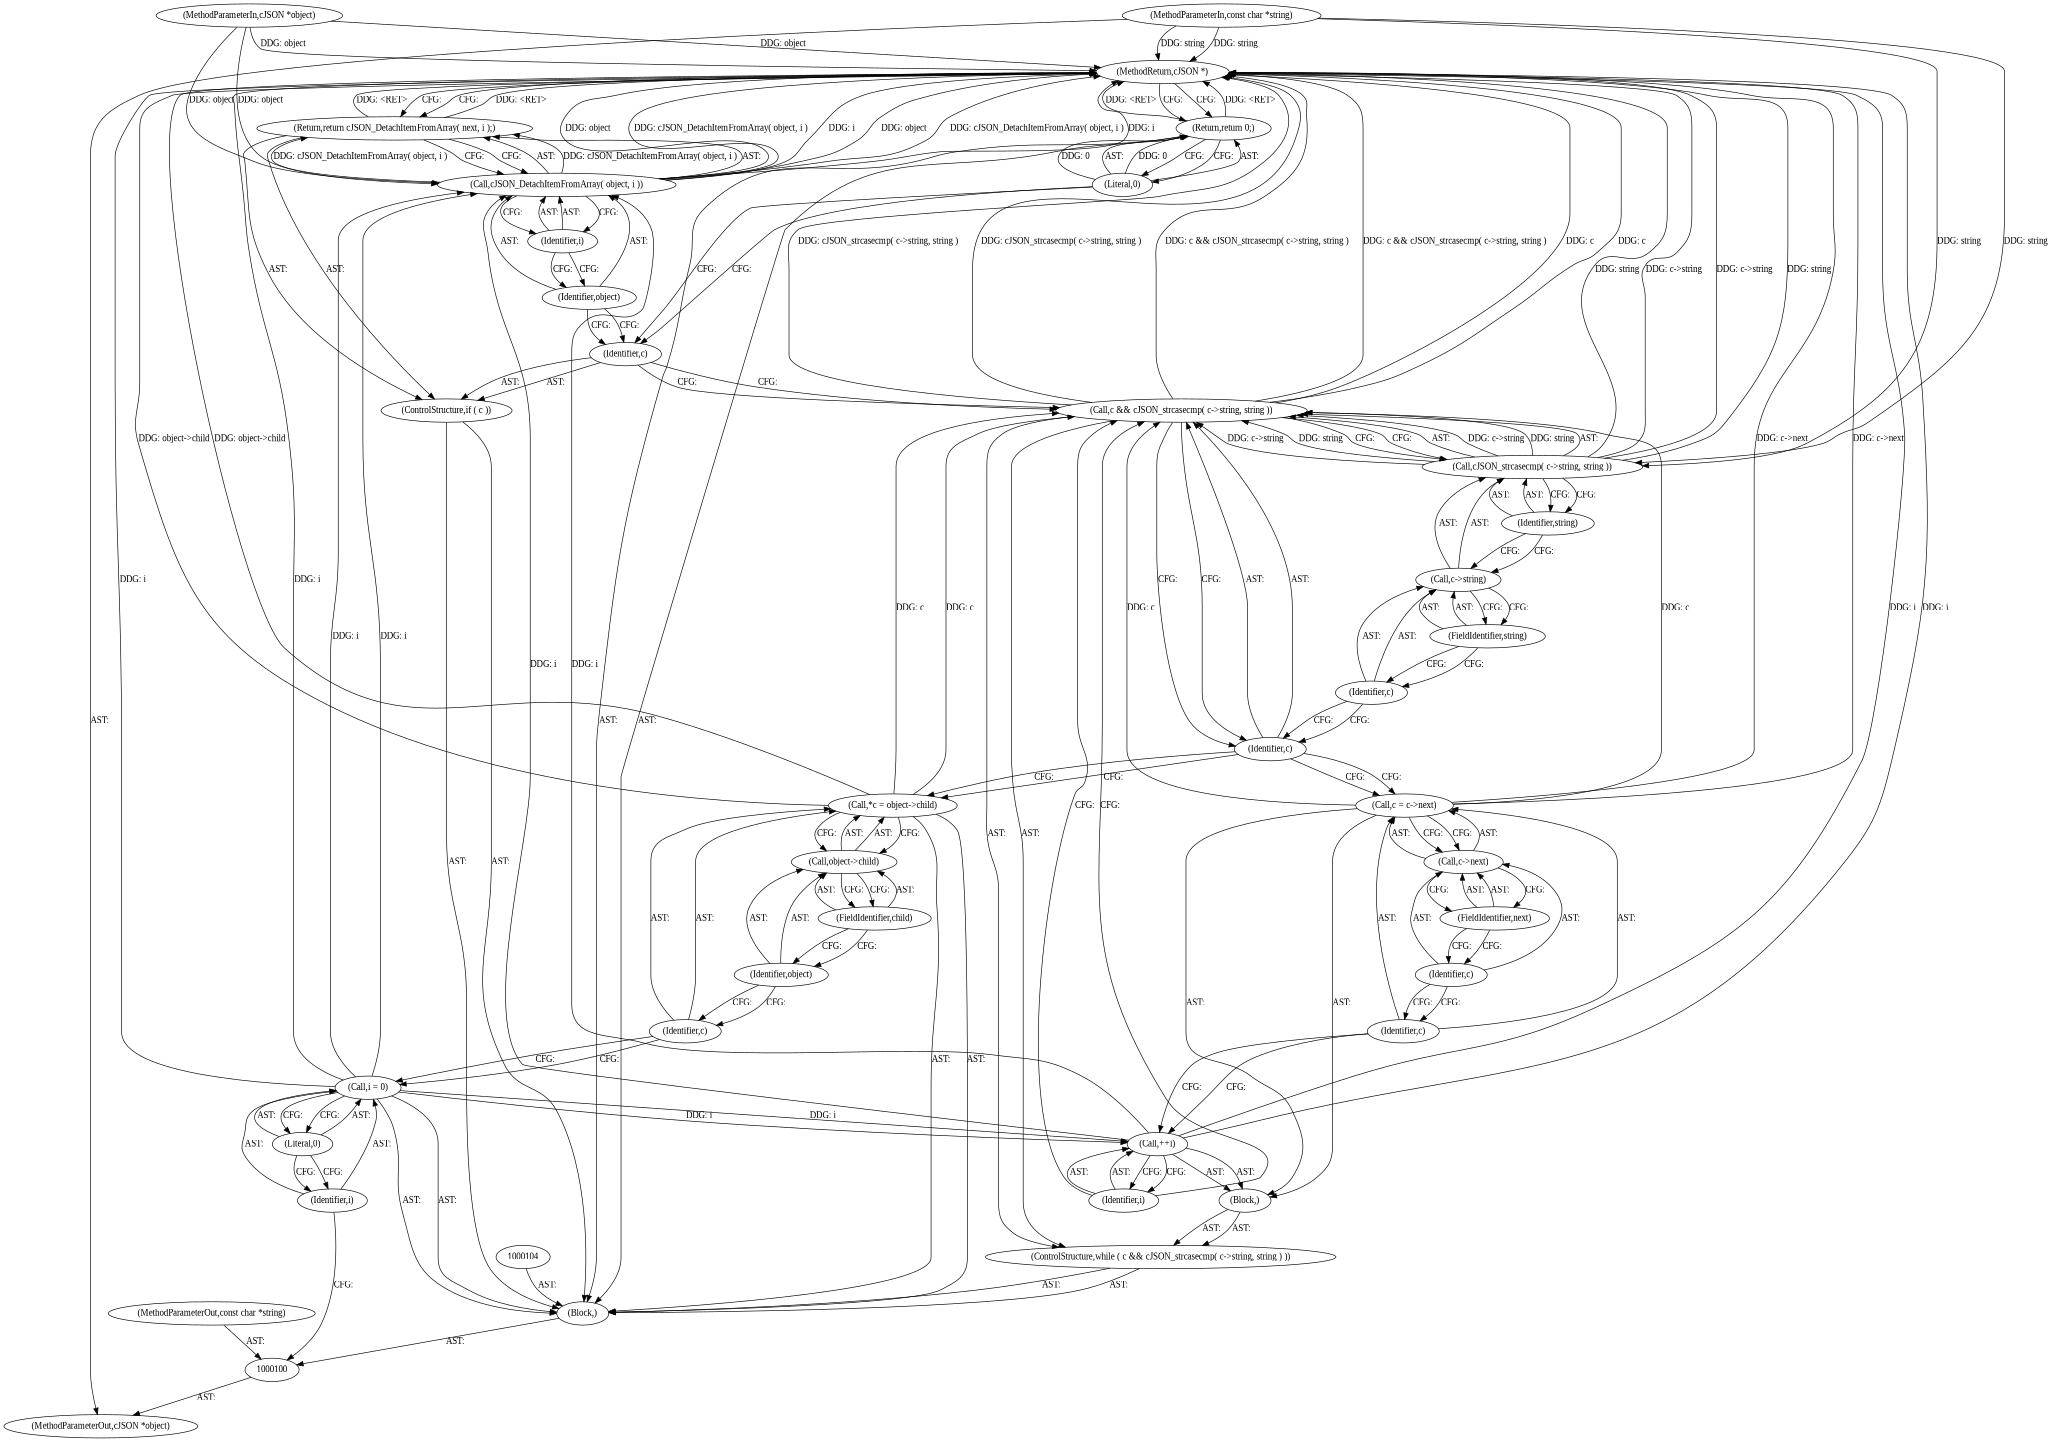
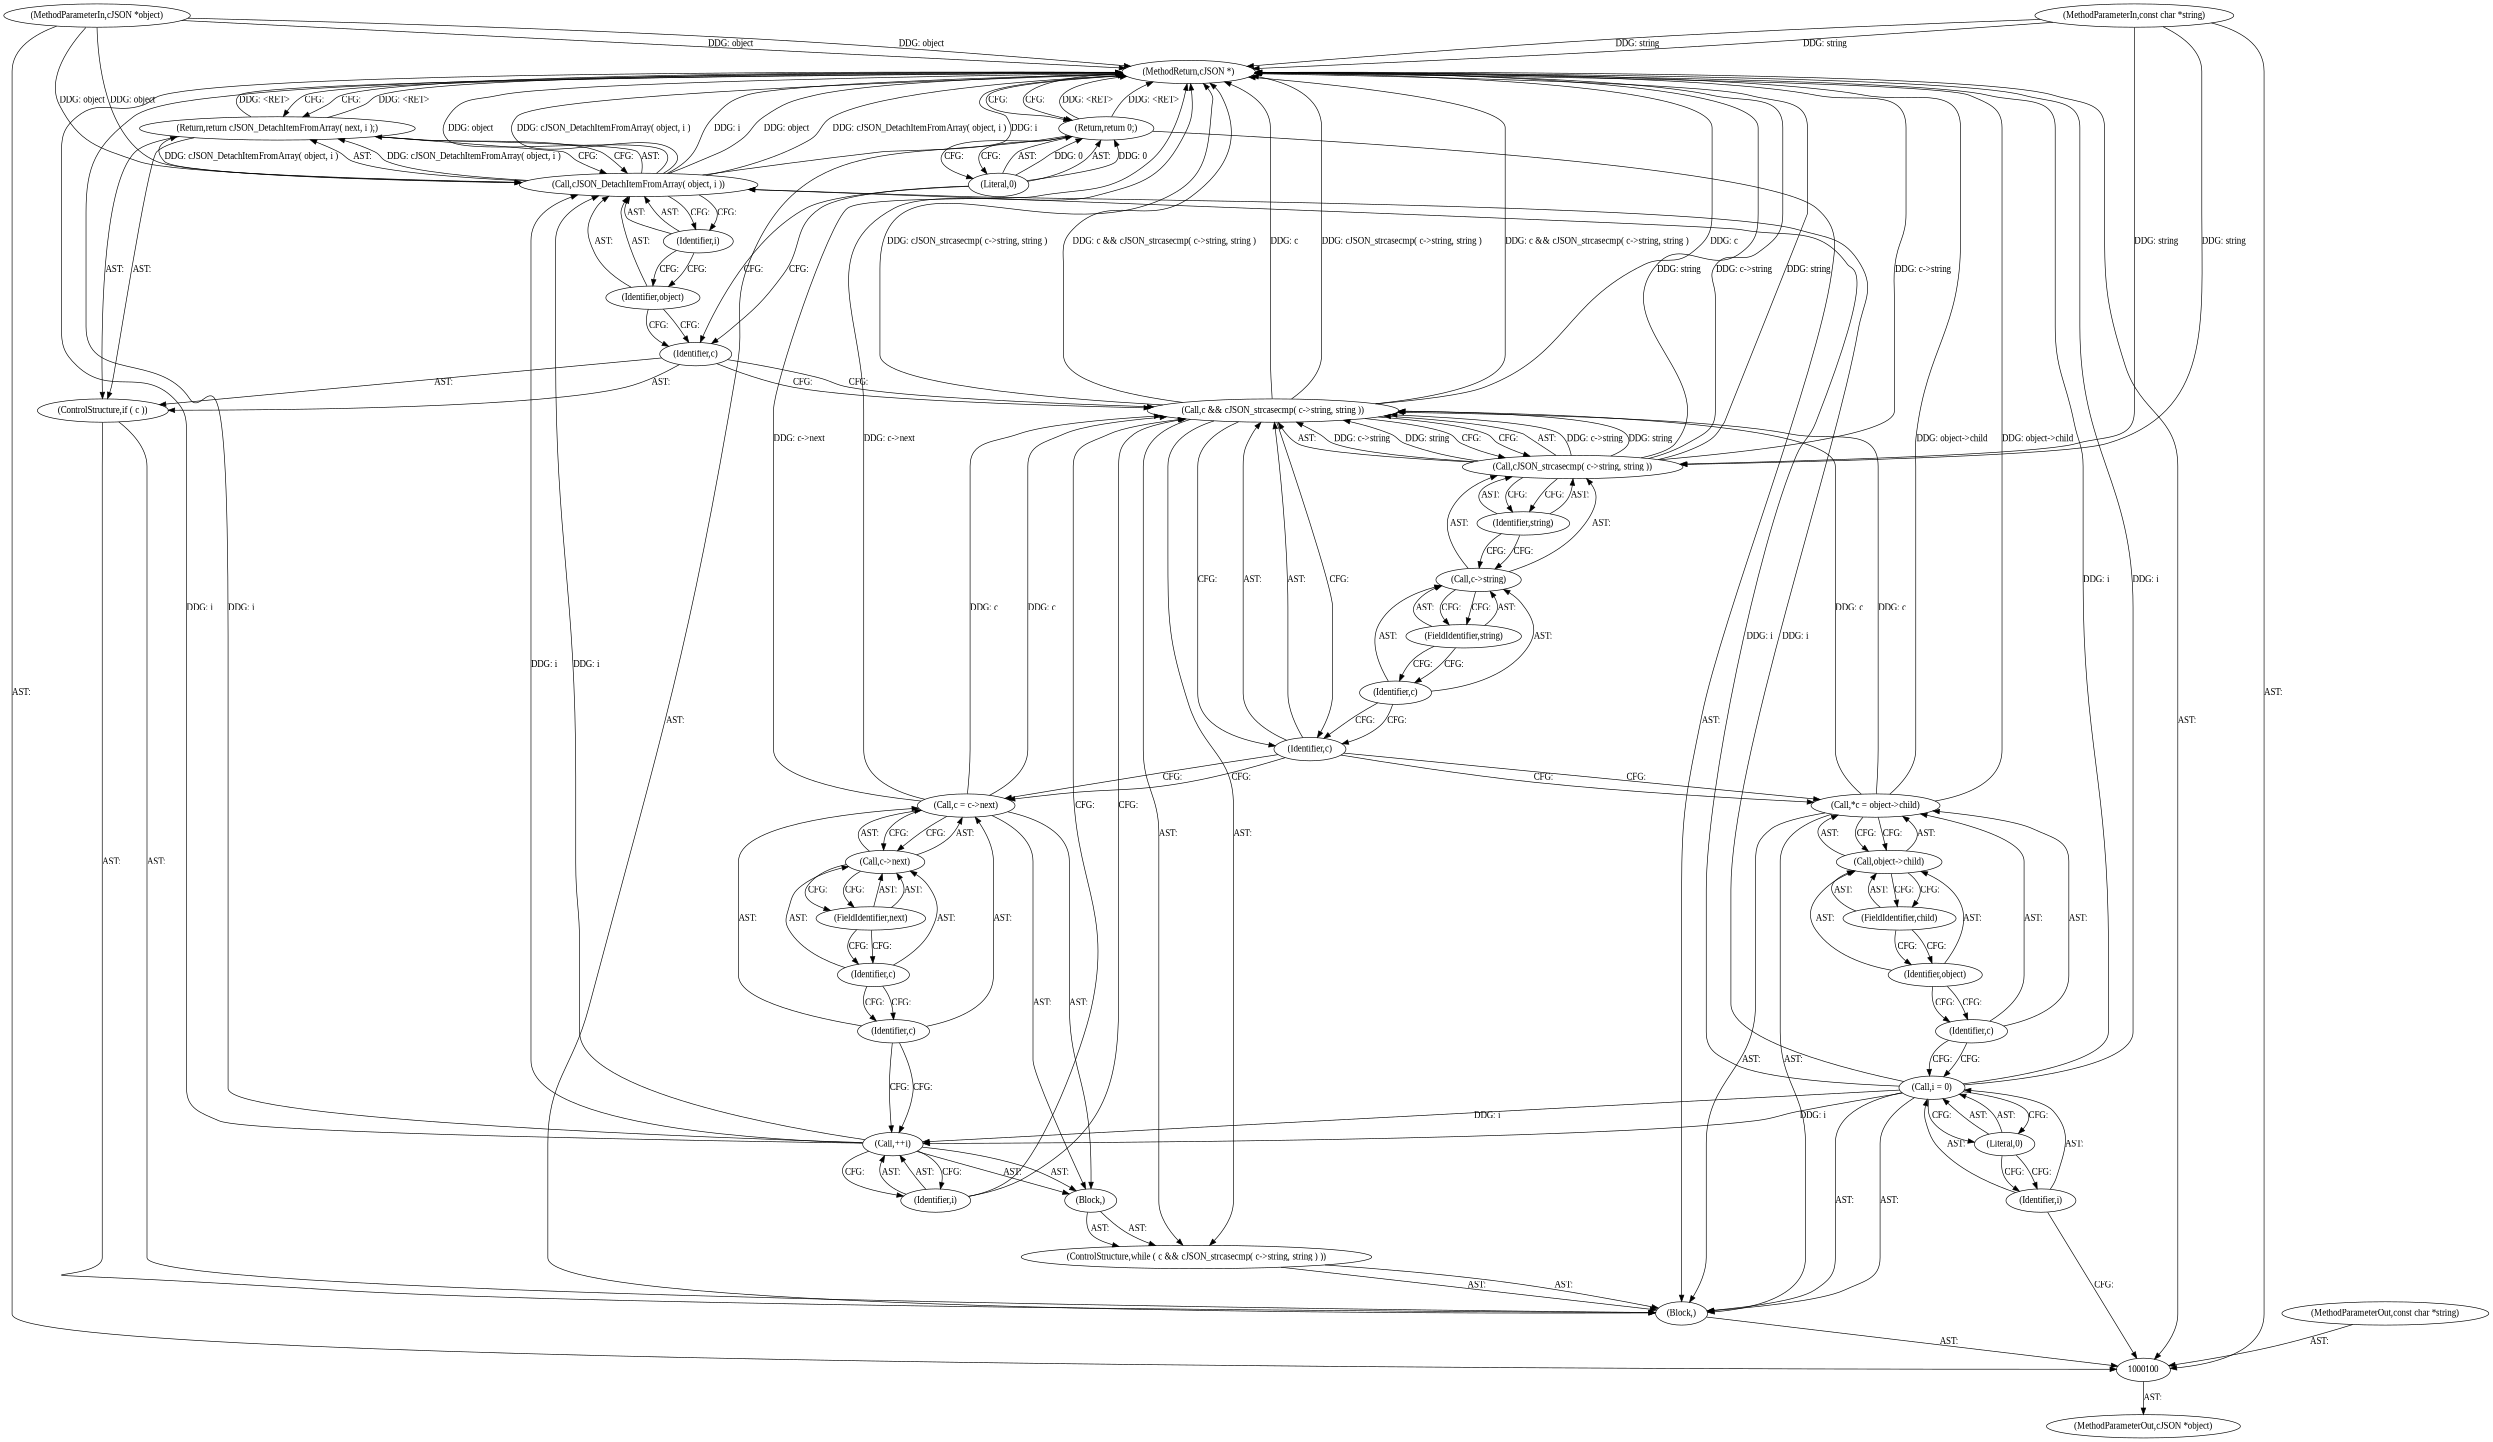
edge "(MethodParameterIn,const char *string)" -> "(MethodParameterOut,cJSON *object)": now "(MethodParameterIn,const char *string)" -> "1000100"
edge "(MethodReturn,cJSON *)" -> "1000100": added, label "AST:"
node "1000104": removed
edge "(MethodParameterIn,cJSON *object)" -> "1000100": added, label "AST:"
